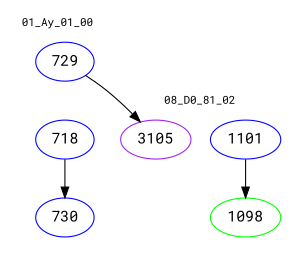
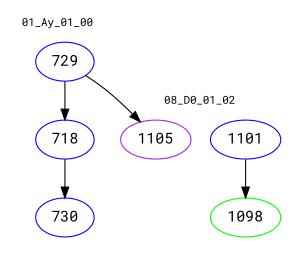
edge "729" -> "718": added
cluster "08_D0_81_02": label "08_D0_81_02" -> "08_D0_01_02"
node "3105": label "3105" -> "1105"
